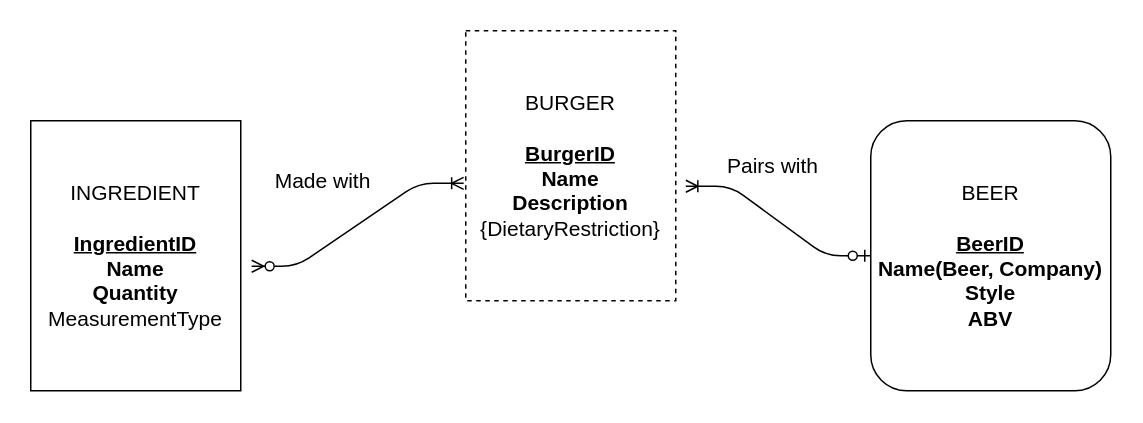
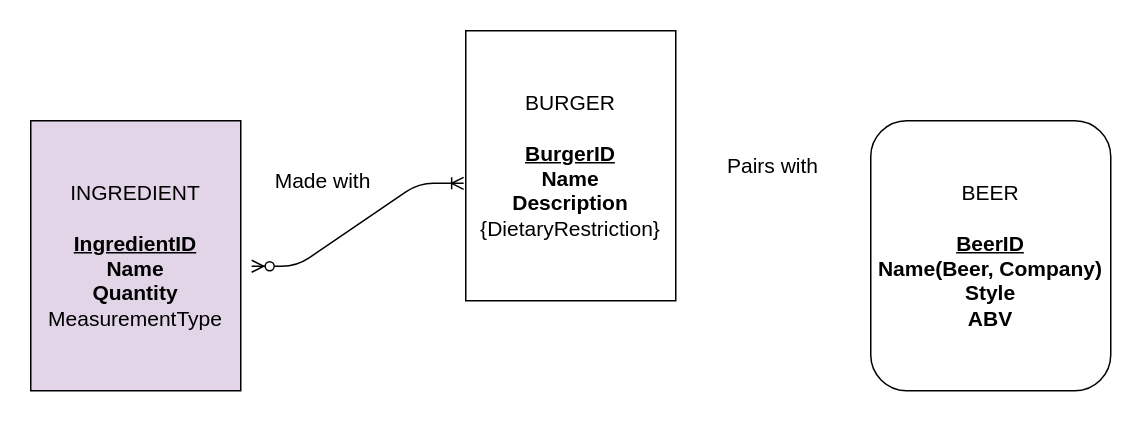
node "BURGER BurgerID Name Description {DietaryRestriction}": style dashed -> solid
edge "BURGER BurgerID Name Description {DietaryRestriction}" -- "BEER BeerID Name(Beer, Company) Style ABV": removed
node "INGREDIENT IngredientID Name Quantity MeasurementType": fillcolor #ffffff -> #e1d5e7
